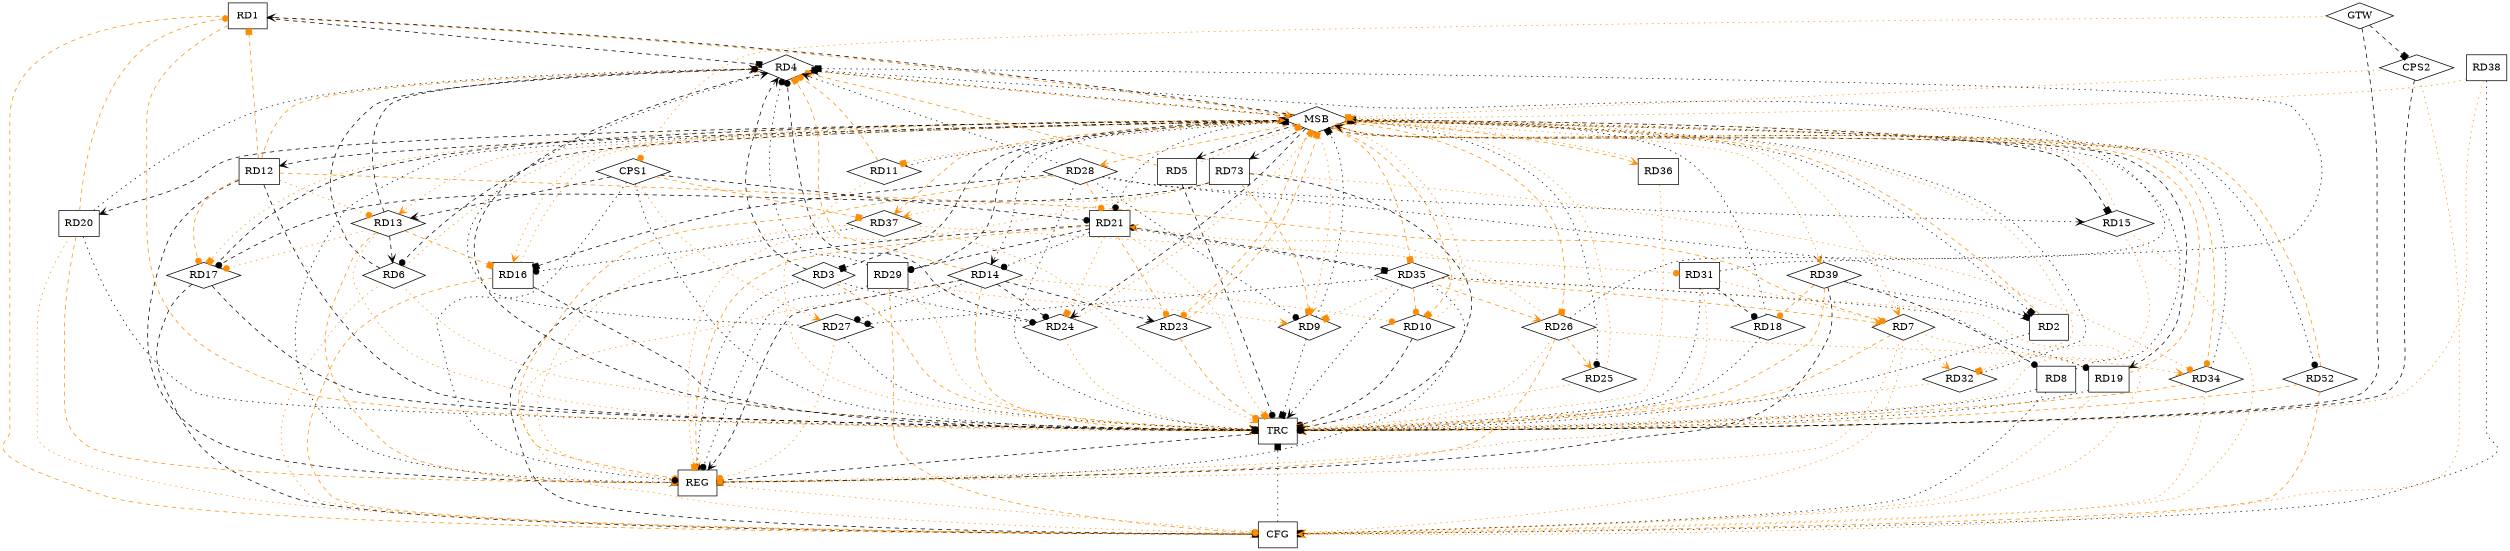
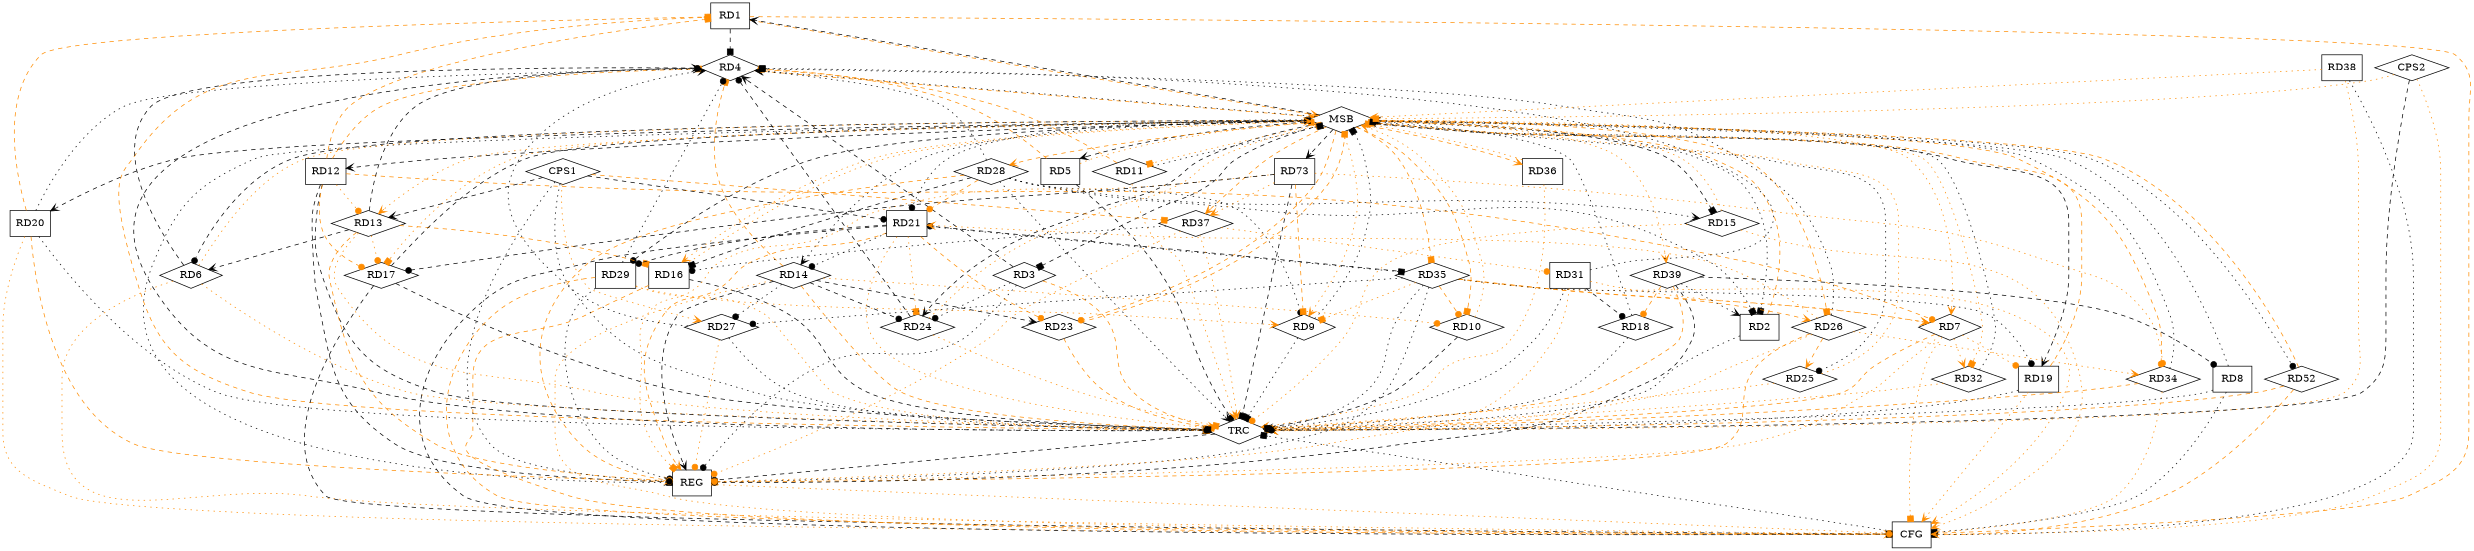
node "GTW": removed
edge "RD20" -> "RD1": arrowhead dot -> box
node "TRC": shape box -> diamond
